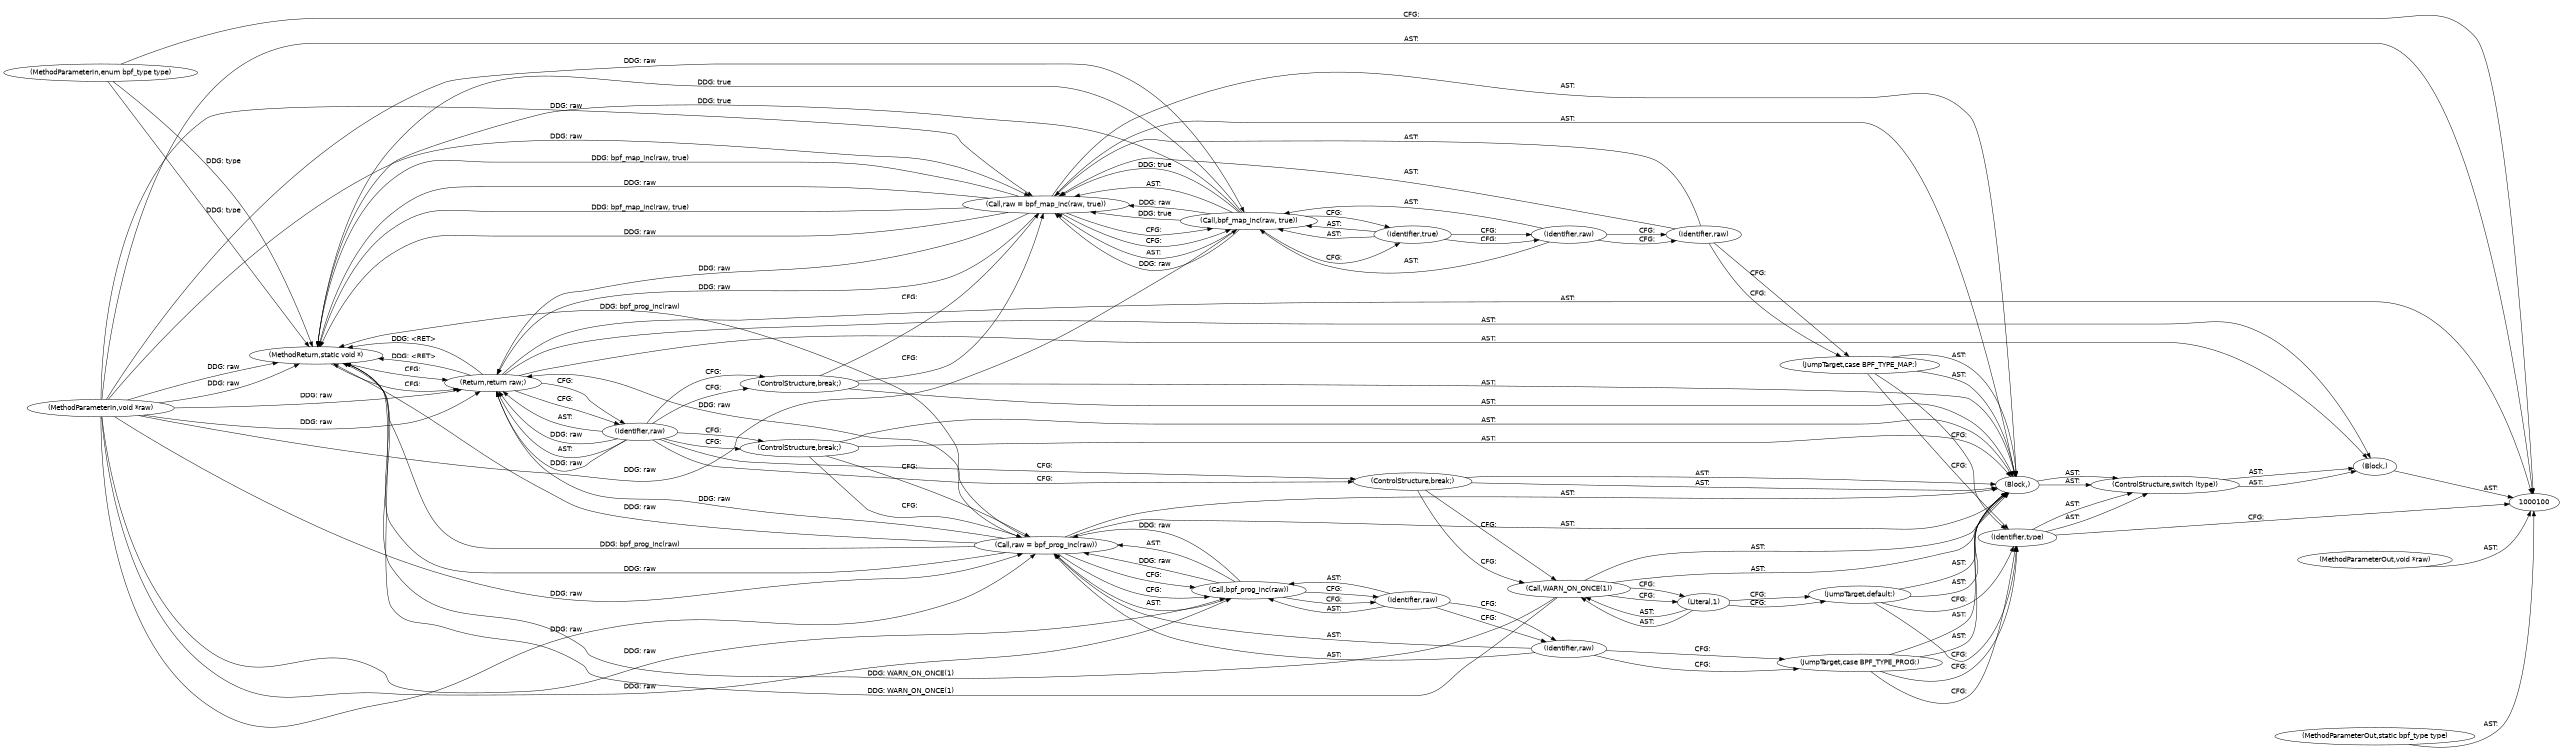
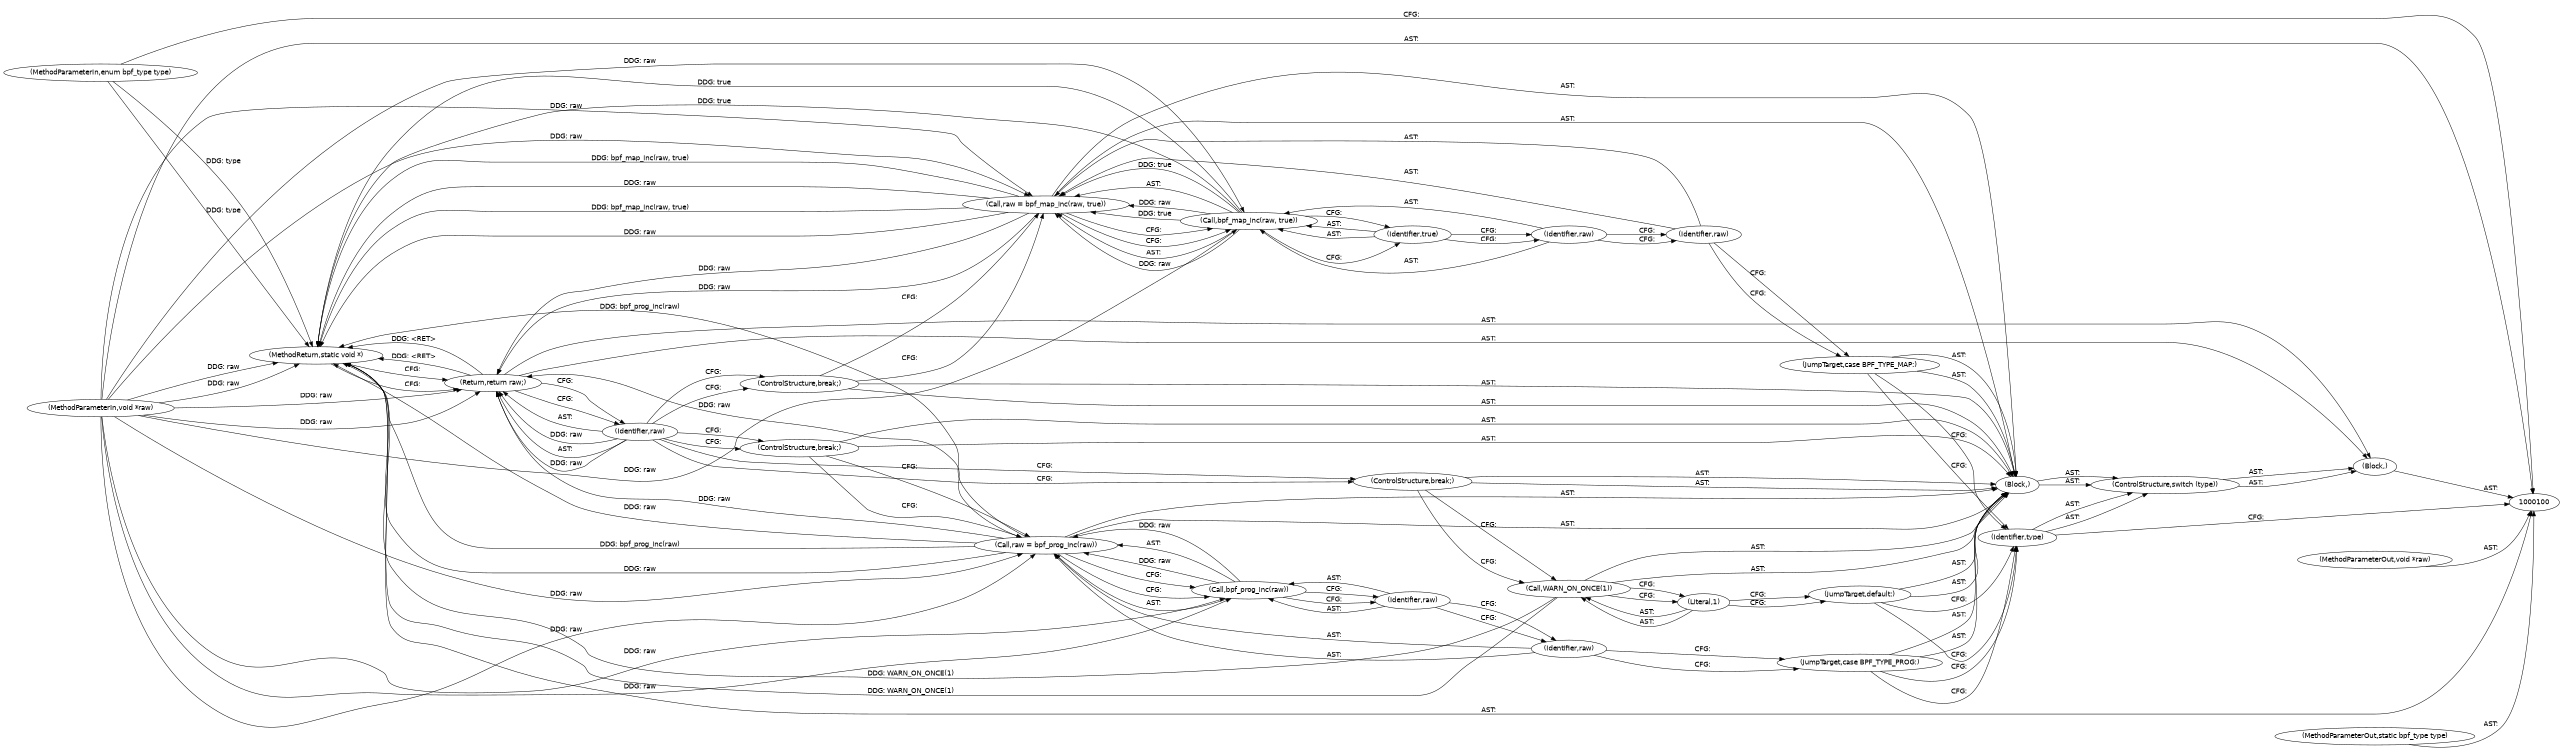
edge "(Return,return raw;)" -> "1000100": now "(MethodReturn,static void *)" -> "1000100"
